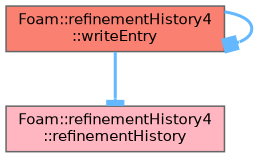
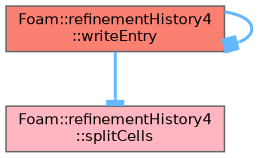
node "Foam::refinementHistory4 ::refinementHistory": label "Foam::refinementHistory4 ::refinementHistory" -> "Foam::refinementHistory4 ::splitCells"
